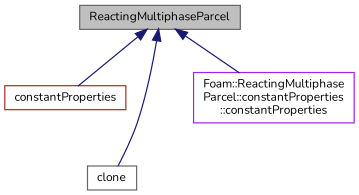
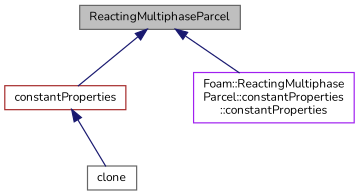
edge "clone" -> "ReactingMultiphaseParcel": now "clone" -> "constantProperties"
